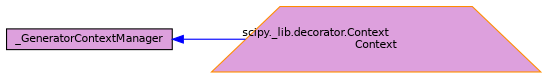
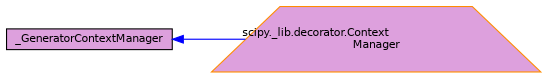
node "scipy._lib.decorator.Context Context": label "scipy._lib.decorator.Context Context" -> "scipy._lib.decorator.Context Manager"
